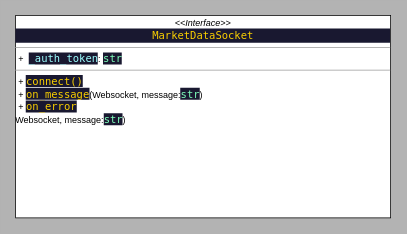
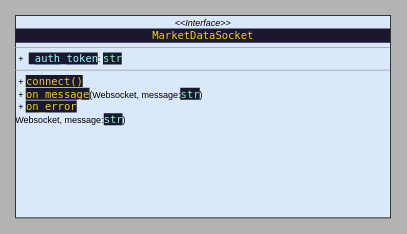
node "<<Interface>> MarketDataSocket + _auth_token: str + connect() + on_message(Websocket, message:str) + on_error Websocket, message:str)": fillcolor #ffffff -> #dae8fc
